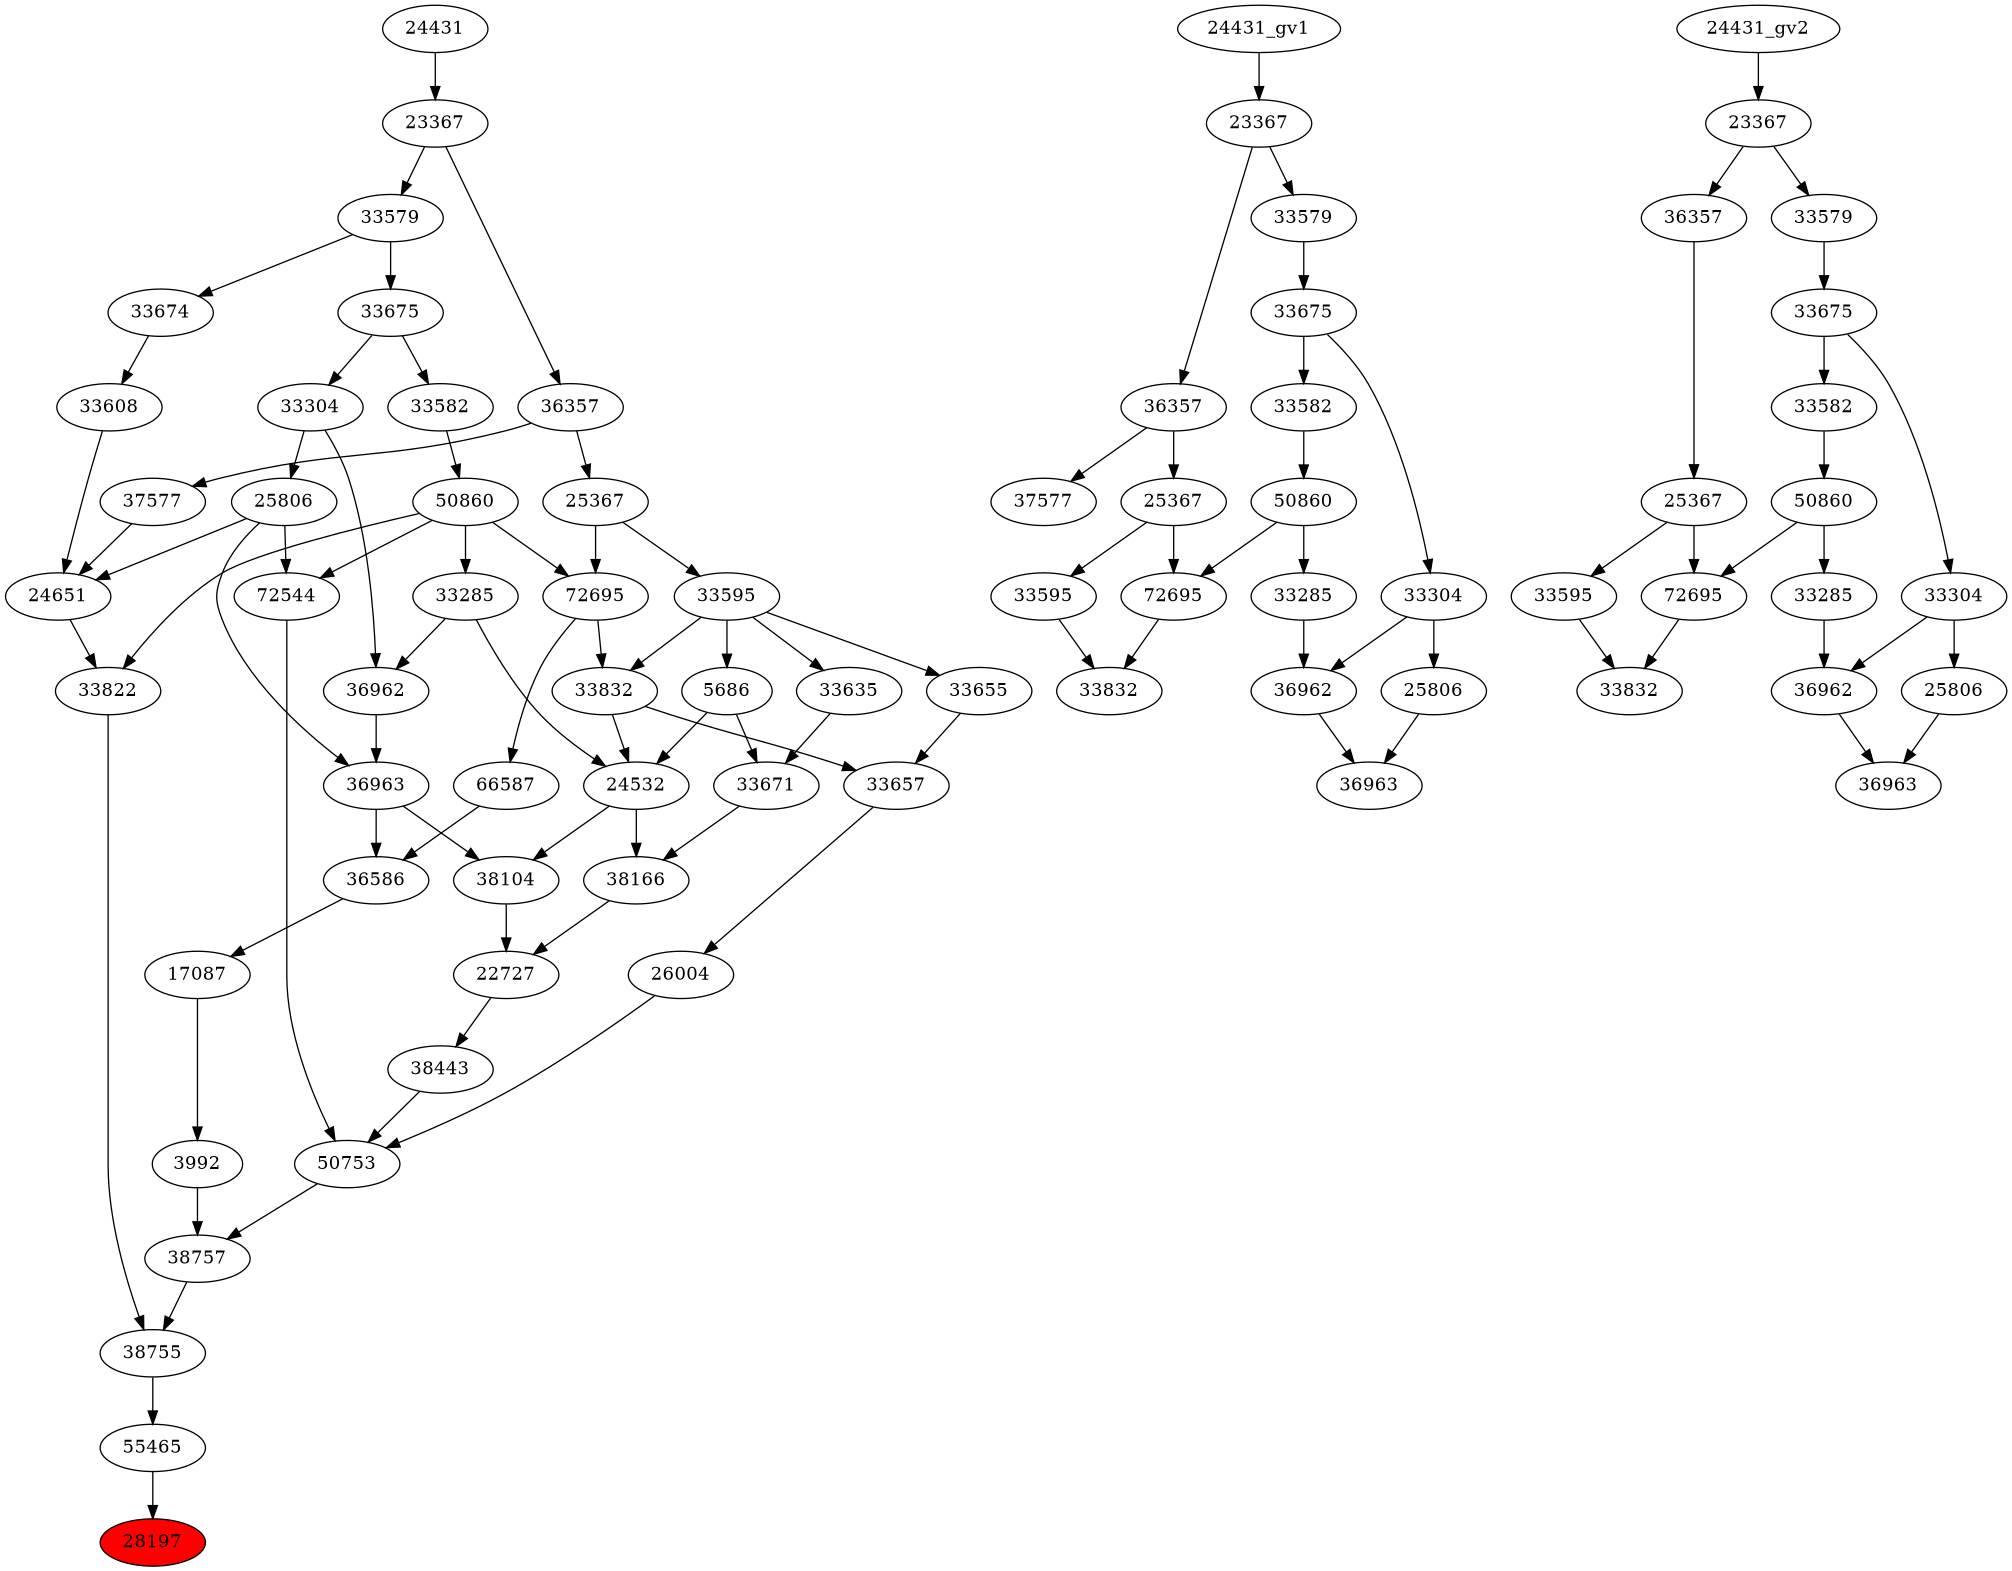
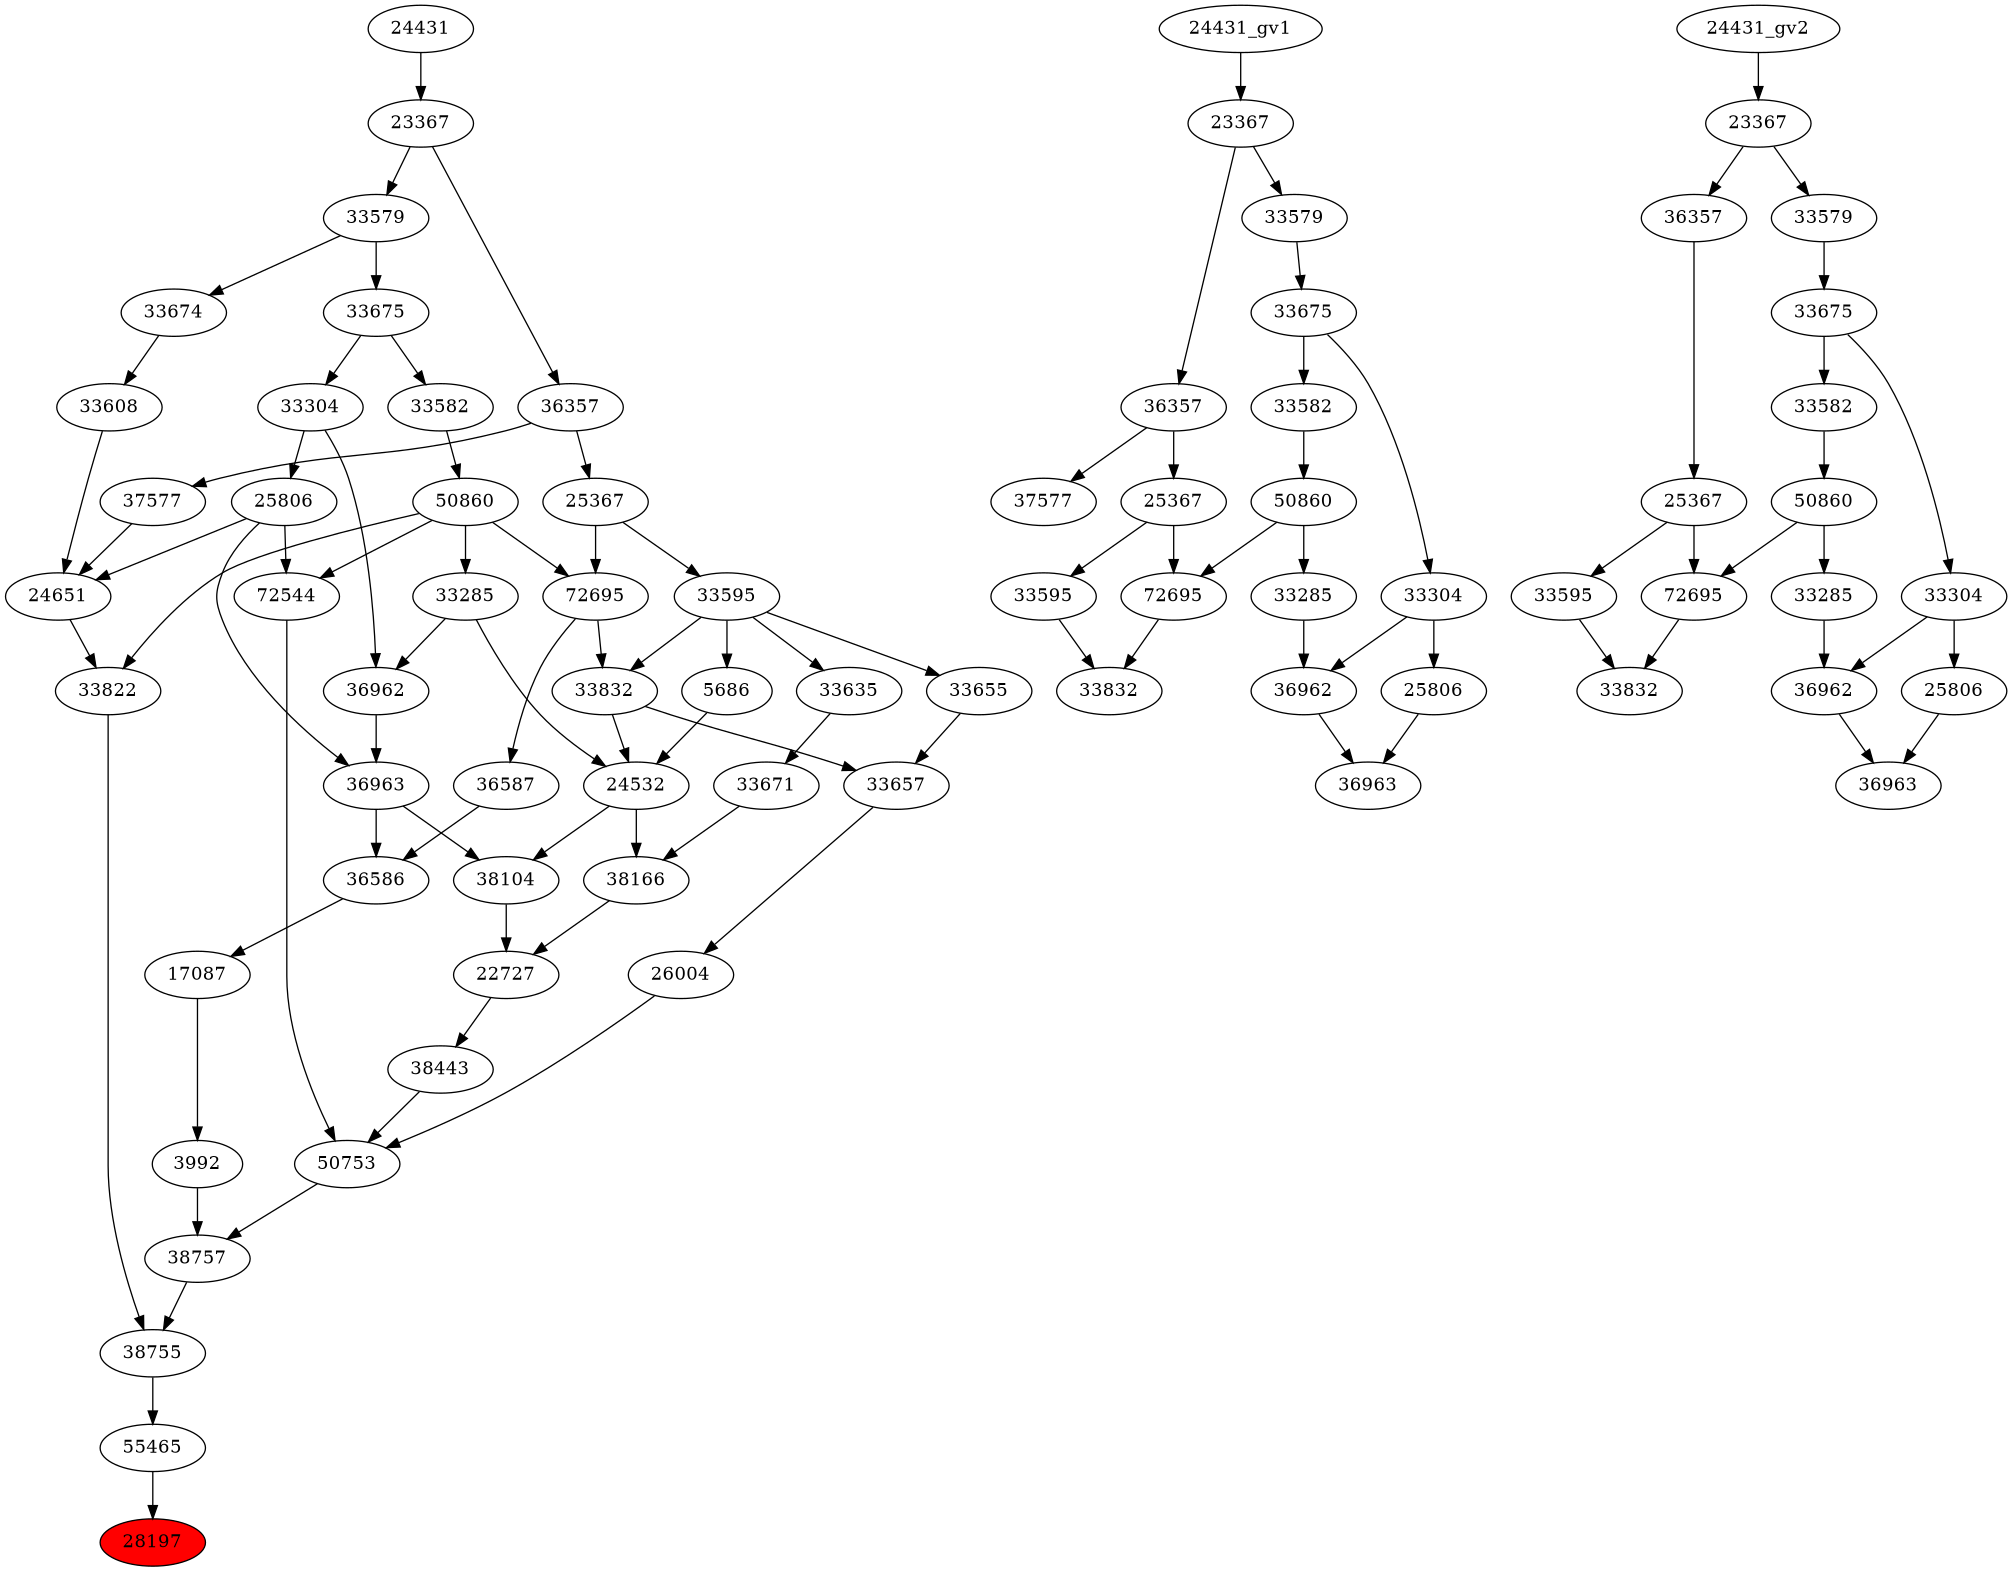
edge "5686" -> "33671": removed
node "66587": label "66587" -> "36587"
